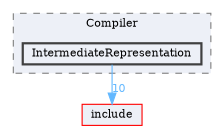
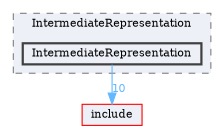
cluster "Compiler": label "Compiler" -> "IntermediateRepresentation"
